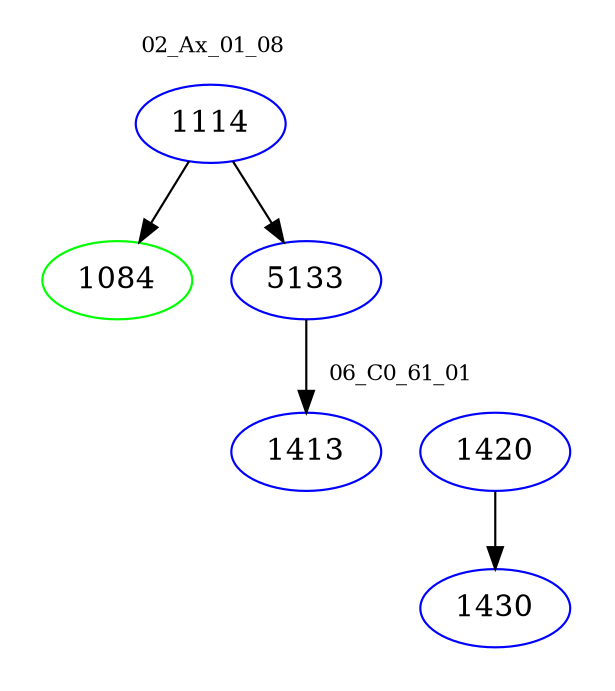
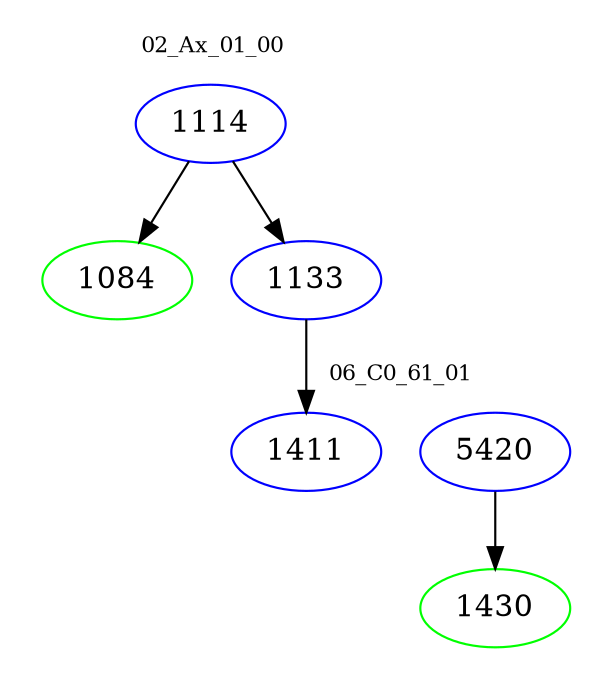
cluster "02_Ax_01_08": label "02_Ax_01_08" -> "02_Ax_01_00"
node "5133": label "5133" -> "1133"
node "1413": label "1413" -> "1411"
node "1420": label "1420" -> "5420"
node "1430": color blue -> green
